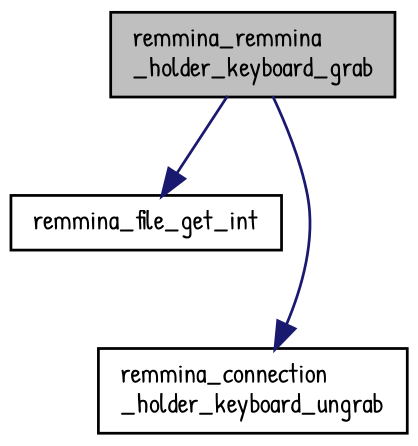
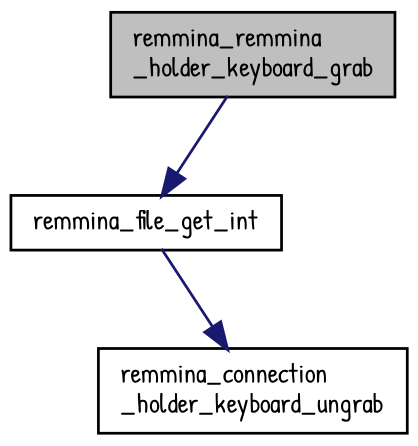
edge "remmina_remmina _holder_keyboard_grab" -> "remmina_connection _holder_keyboard_ungrab": now "remmina_file_get_int" -> "remmina_connection _holder_keyboard_ungrab"
